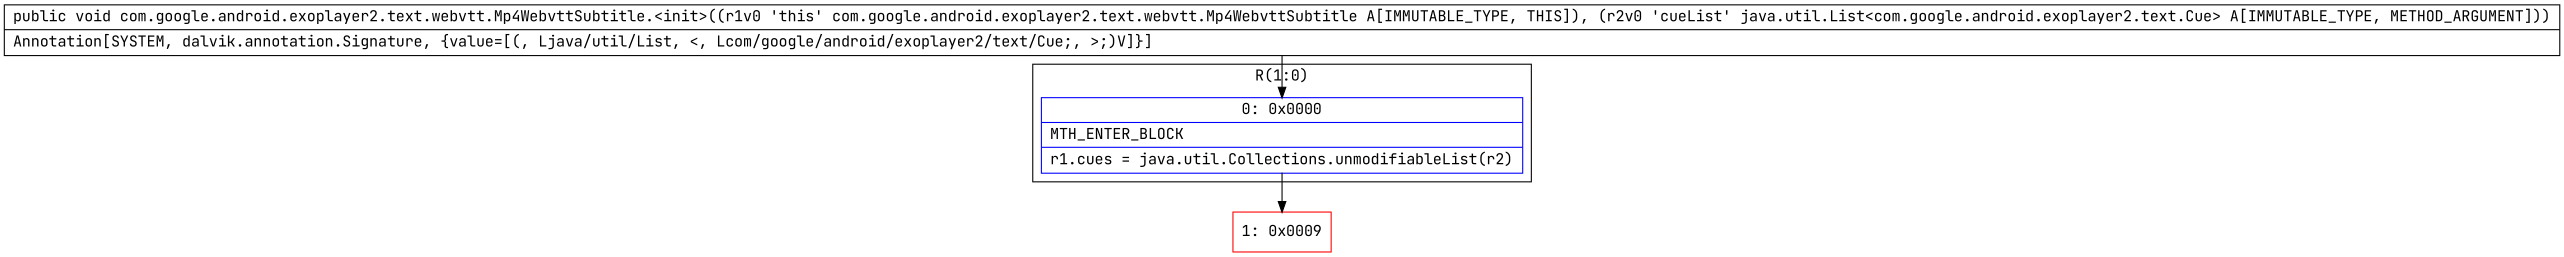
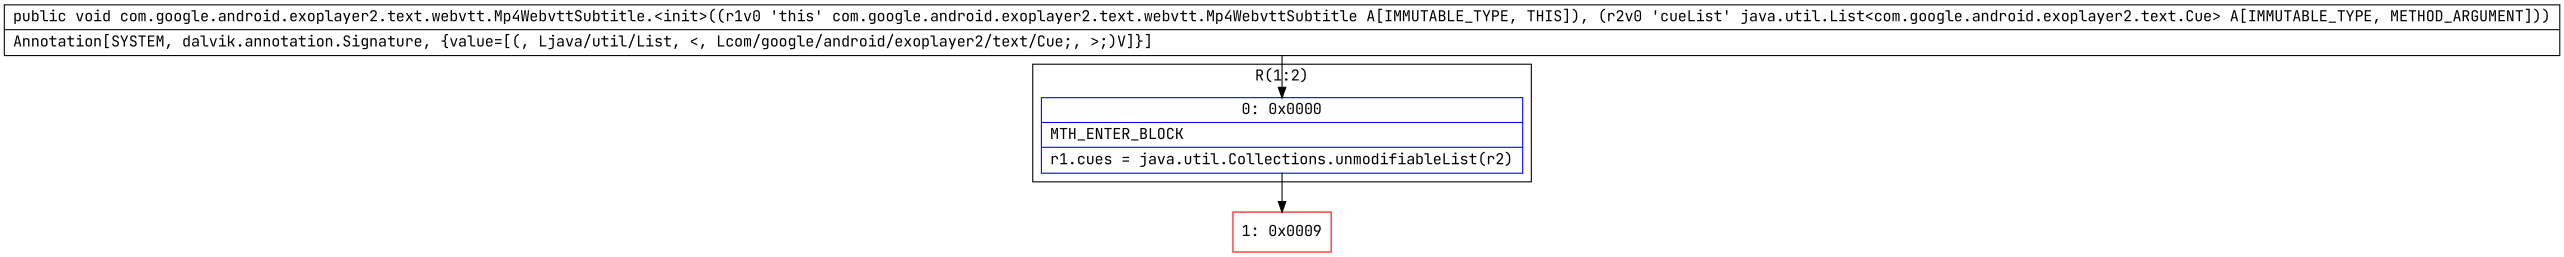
cluster "R(1:0)": label "R(1:0)" -> "R(1:2)"
